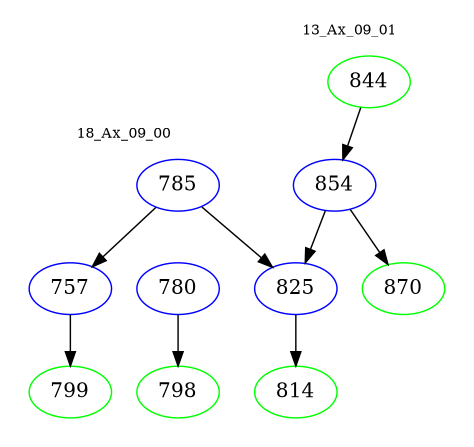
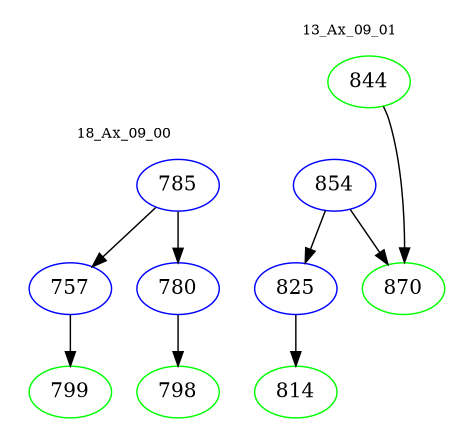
edge "844" -> "854": now "844" -> "870"
edge "785" -> "825": now "785" -> "780"
